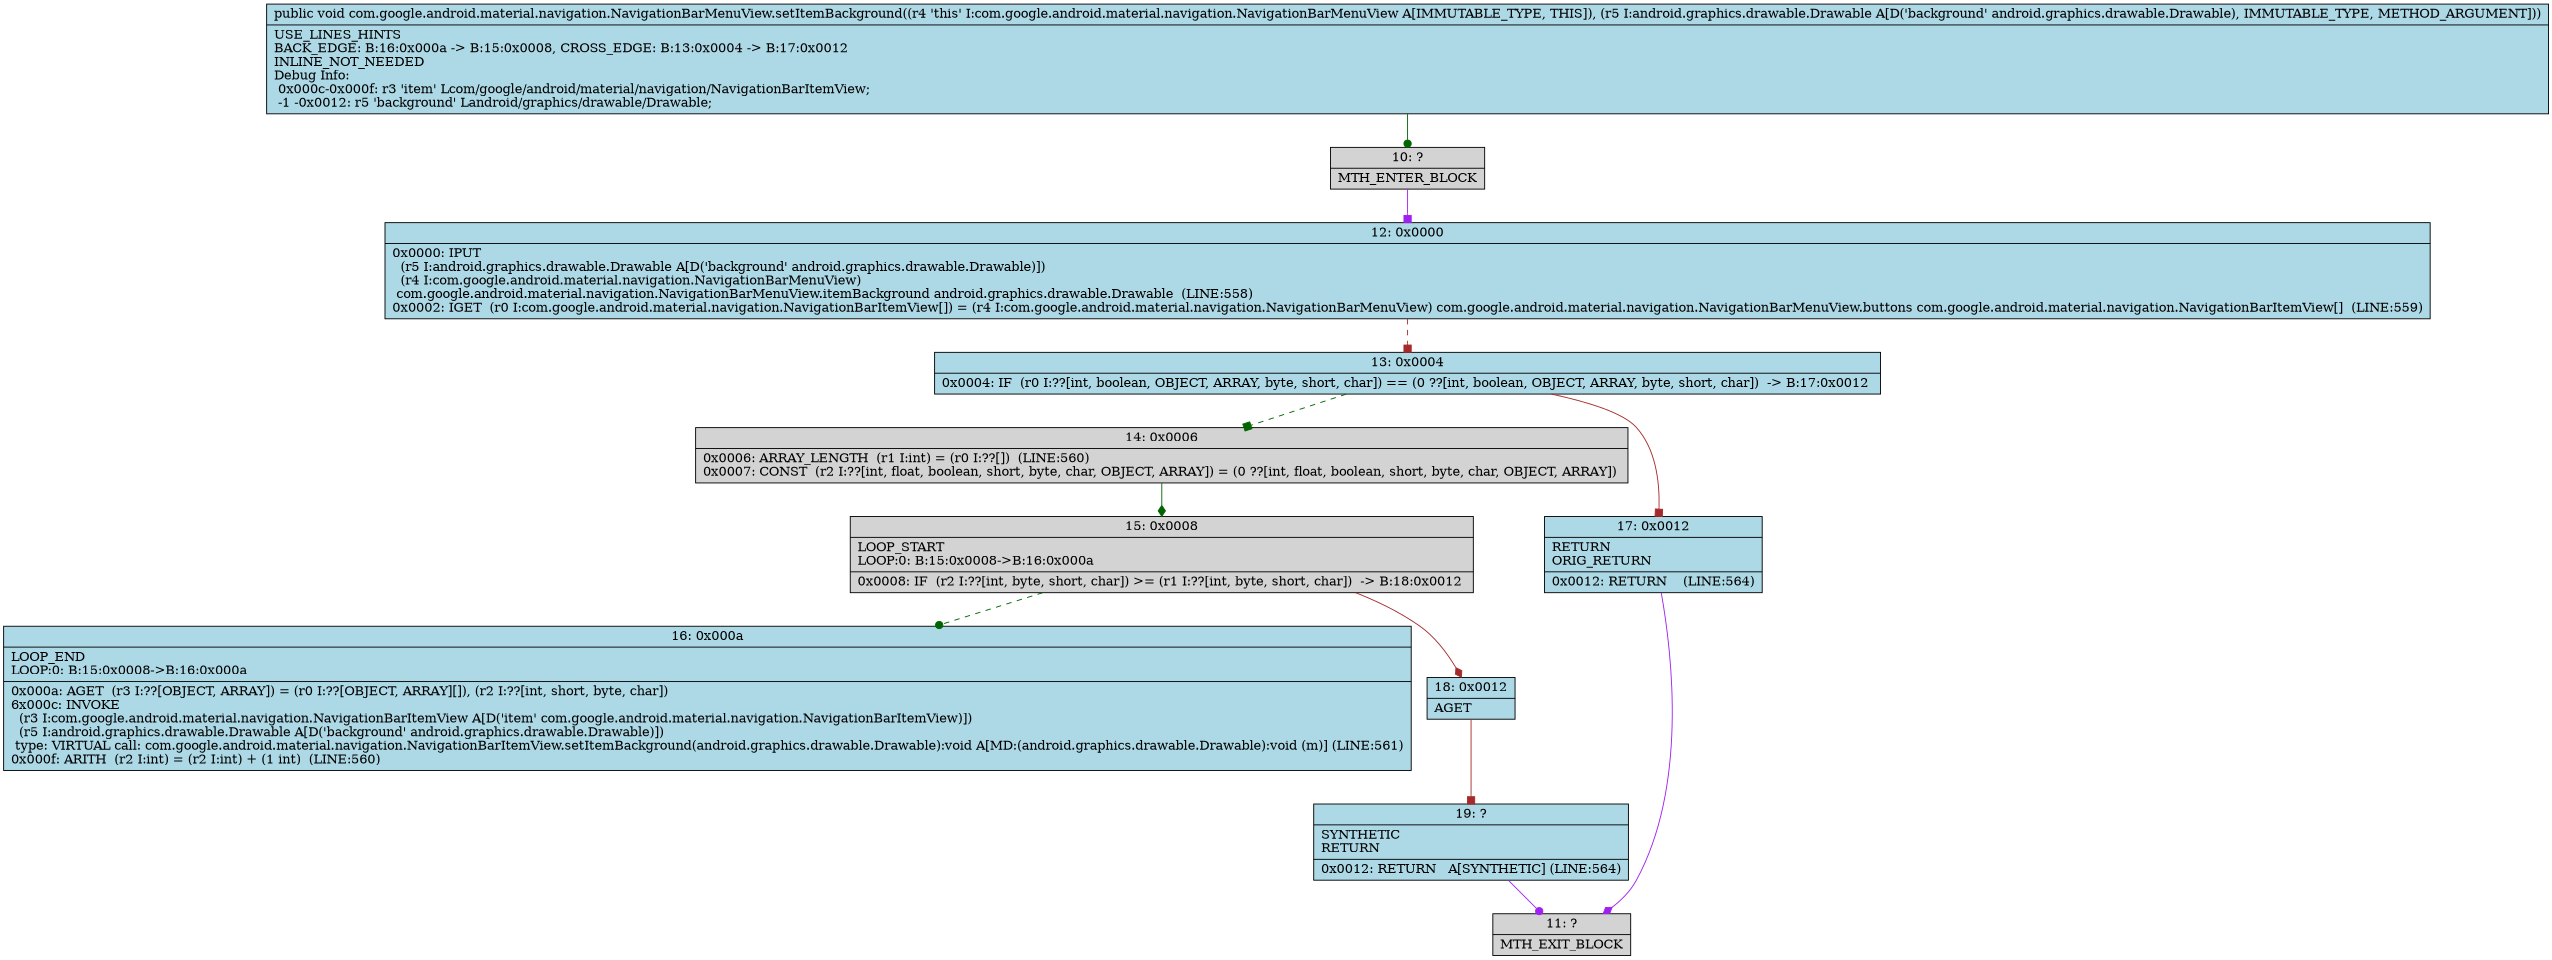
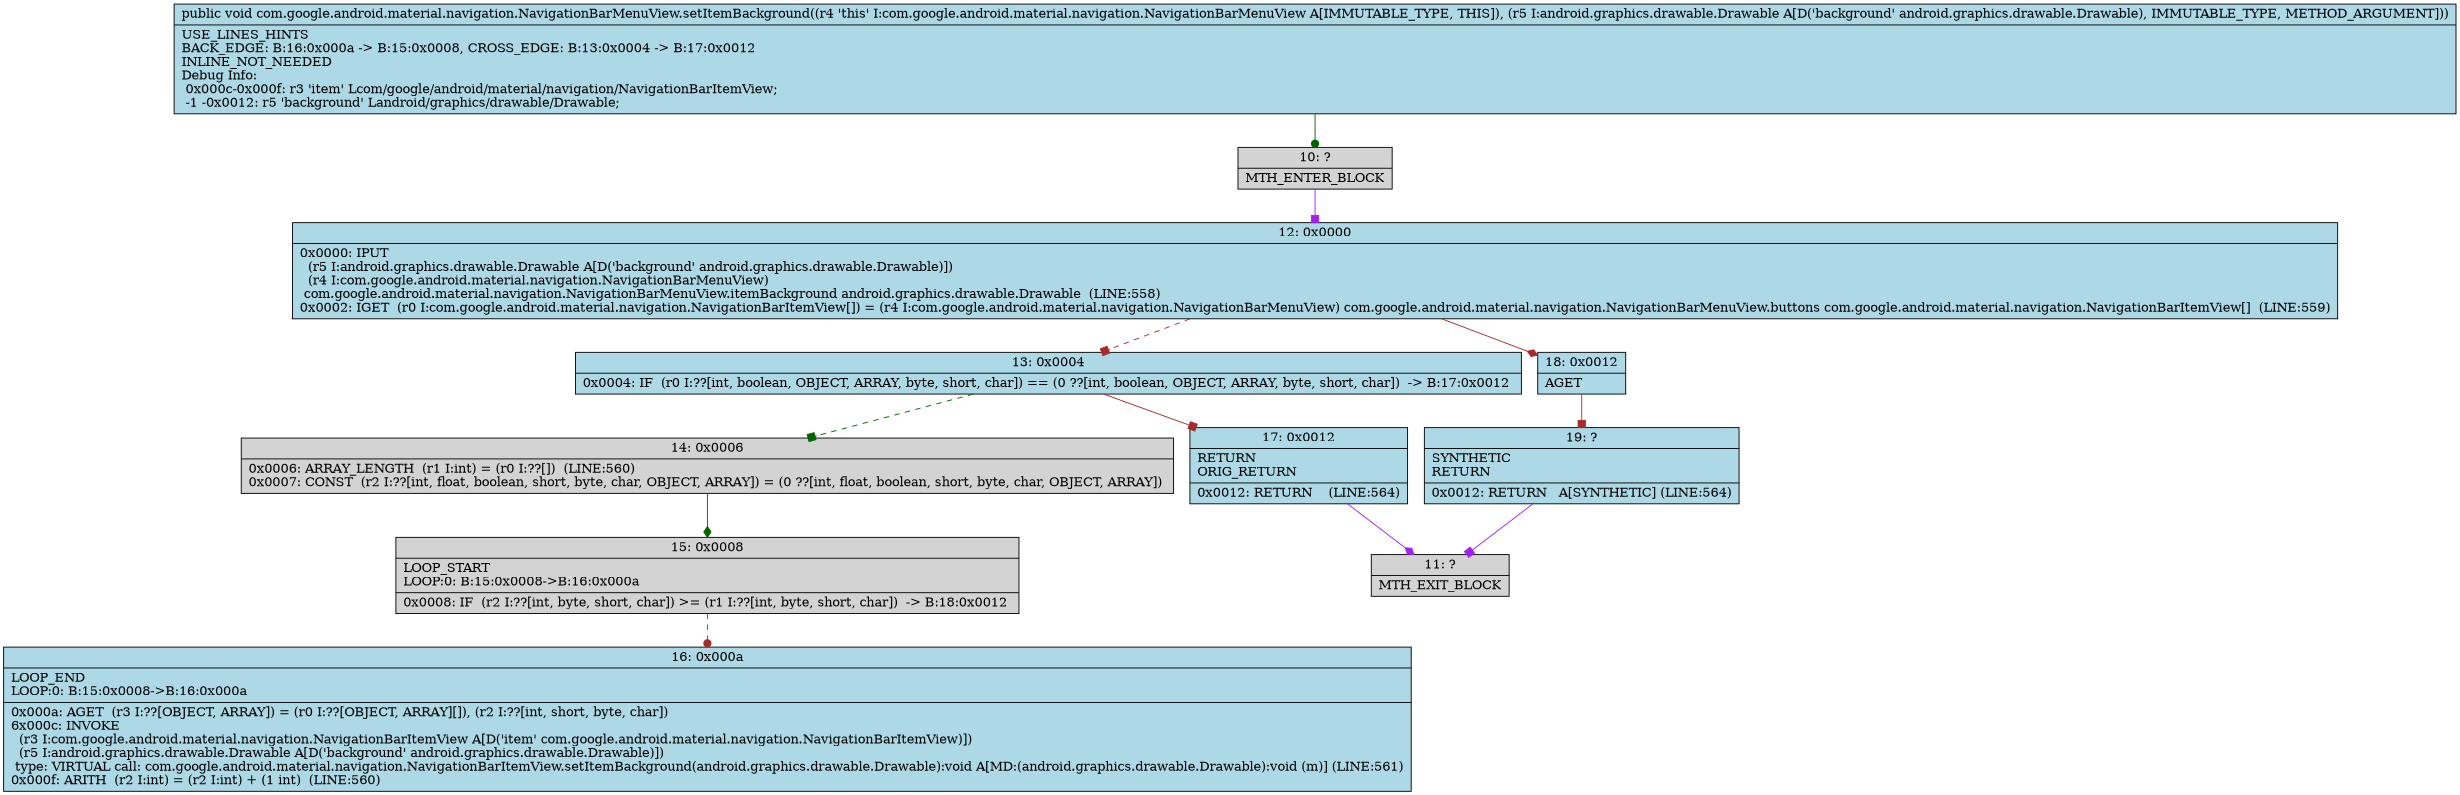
edge "15: 0x0008" -> "16: 0x000a": color darkgreen -> brown
edge "15: 0x0008" -> "18: 0x0012": now "12: 0x0000" -> "18: 0x0012"
edge "19: ?" -> "11: ?": arrowhead dot -> box
